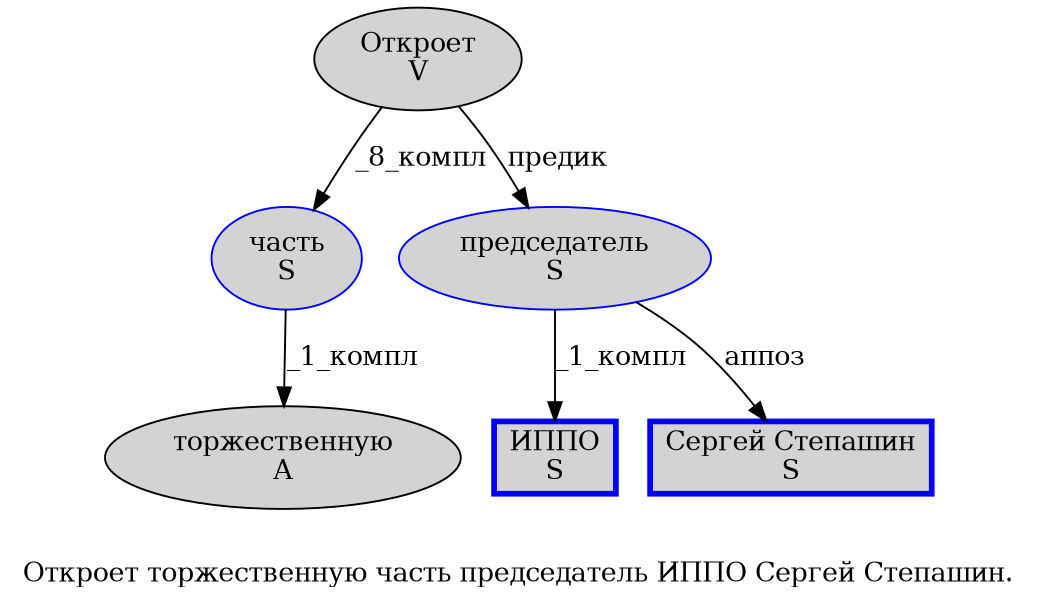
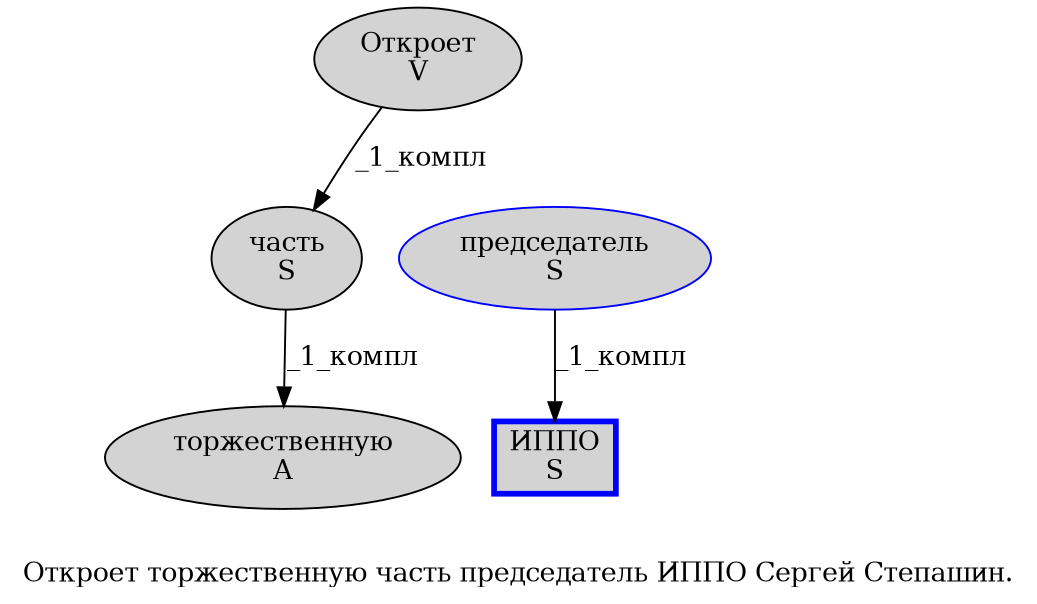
edge "Откроет V" -> "председатель S": removed, label "предик"
edge "Откроет V" -> "часть S": label "_8_компл" -> "_1_компл"
node "часть S": color blue -> black
node "Сергей Степашин S": removed
